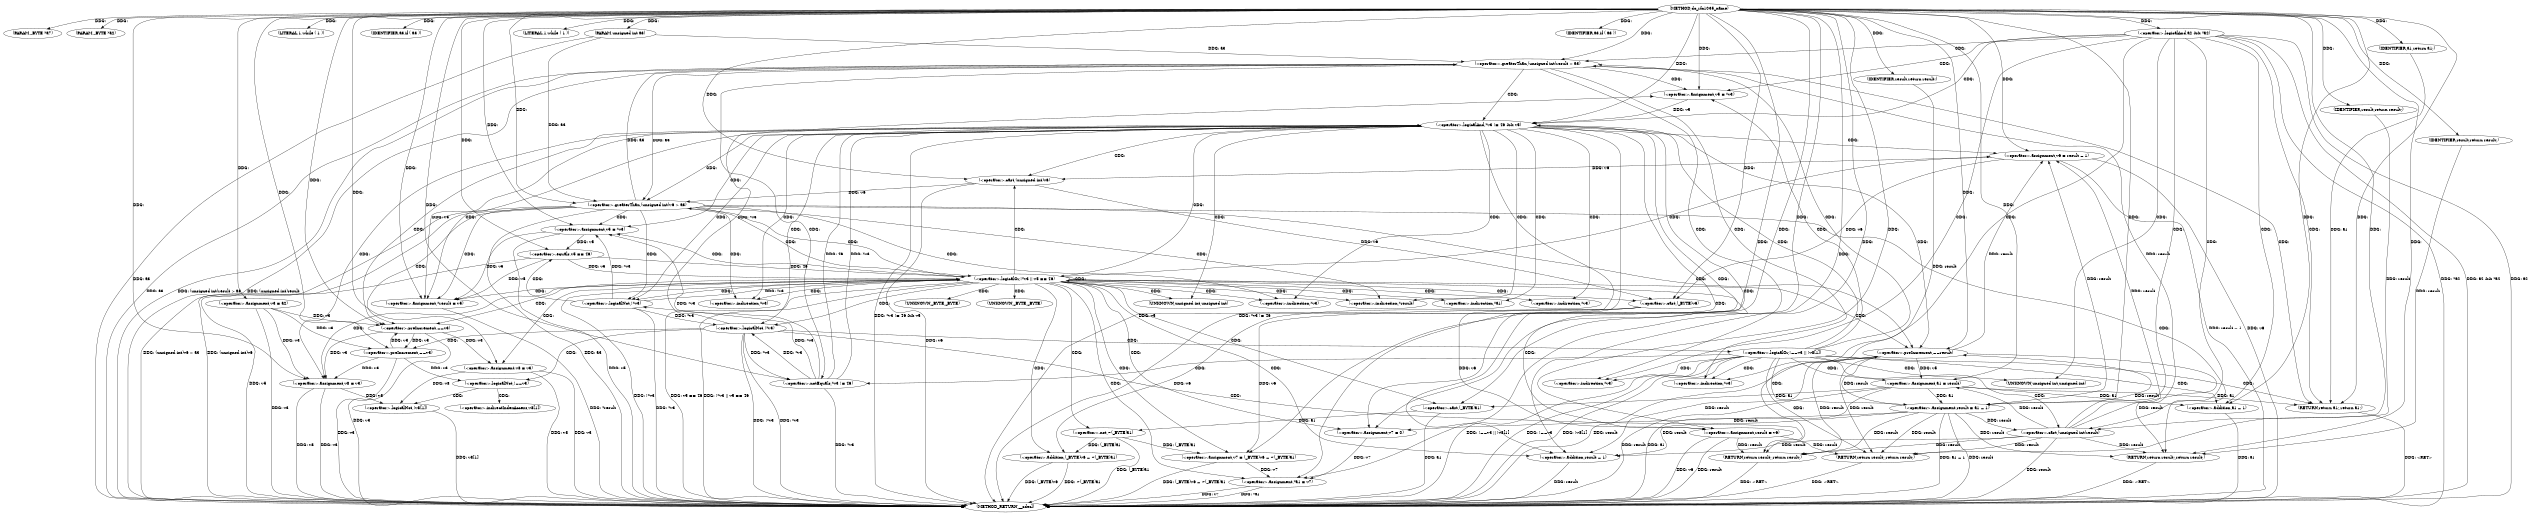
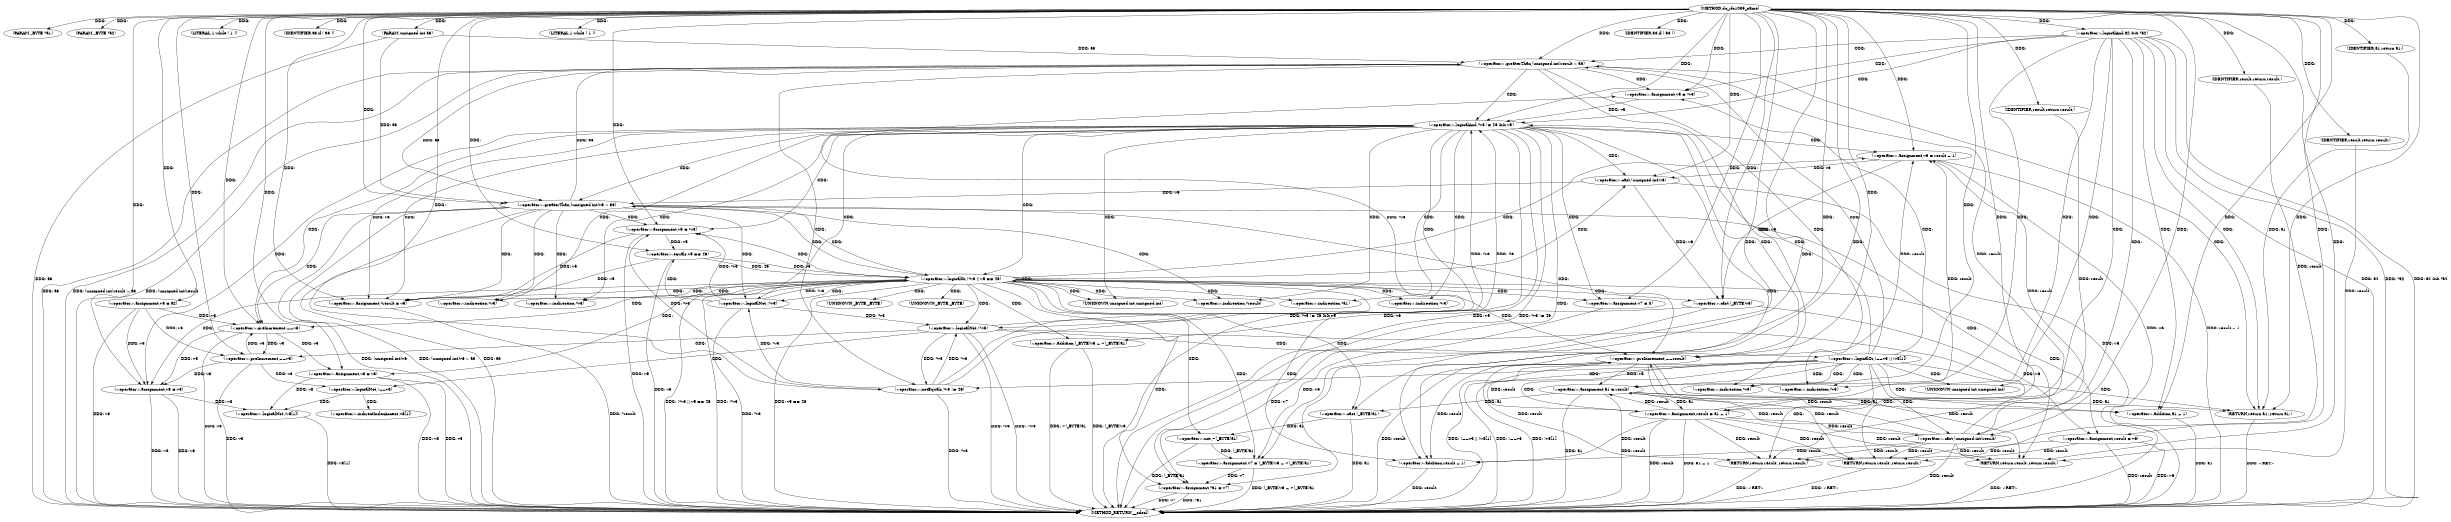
node "(PARAM,_BYTE *a7)": label "(PARAM,_BYTE *a7)" -> "(PARAM,_BYTE *a1)"
edge "(<operator>.assignment,result = a1 + 1)" -> "(<operator>.assignment,v7 = 0)": now "(<operator>.assignment,result = a1 + 1)" -> "(<operator>.assignment,a1 = result)"
edge "(<operator>.not,~(_BYTE)a1)" -> "(<operator>.addition,(_BYTE)v6 + ~(_BYTE)a1)": removed, label "DDG: (_BYTE)a1"
